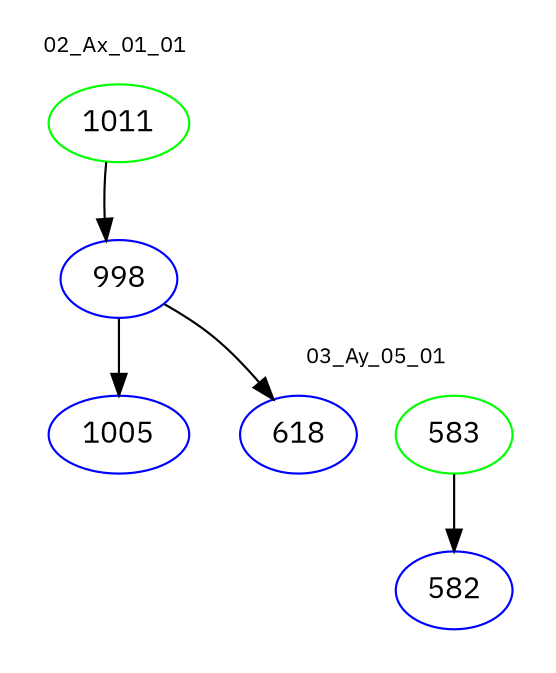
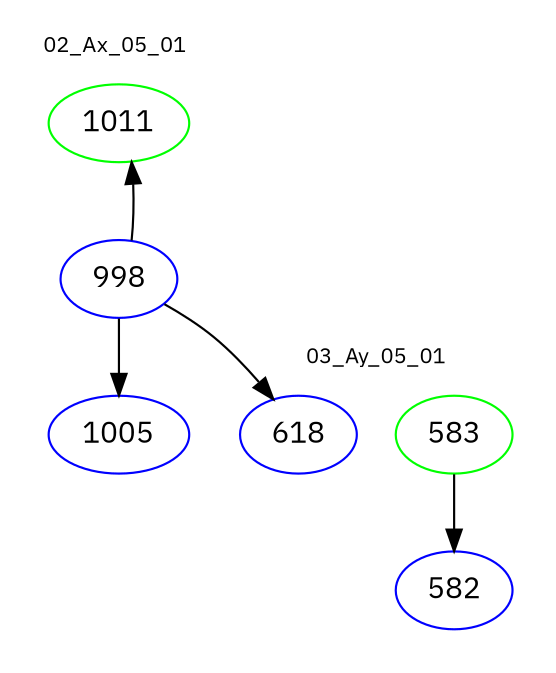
cluster "02_Ax_01_01": label "02_Ax_01_01" -> "02_Ax_05_01"
edge "1011" -> "998": reversed
